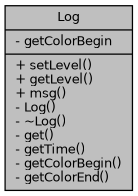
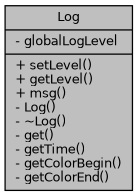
node "Log": text "- getColorBegin" -> "- globalLogLevel"
